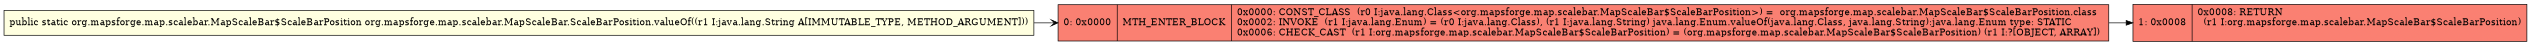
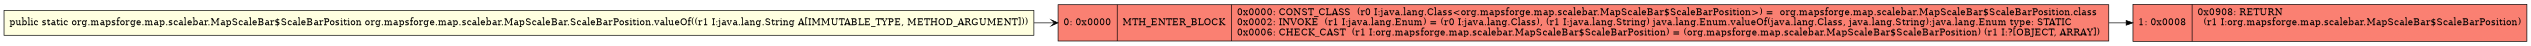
node "1: 0x0008": text "0x0008: RETURN" -> "0x0908: RETURN"
